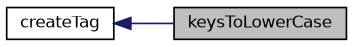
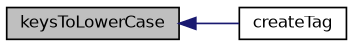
edge "keysToLowerCase" -> "createTag": reversed
